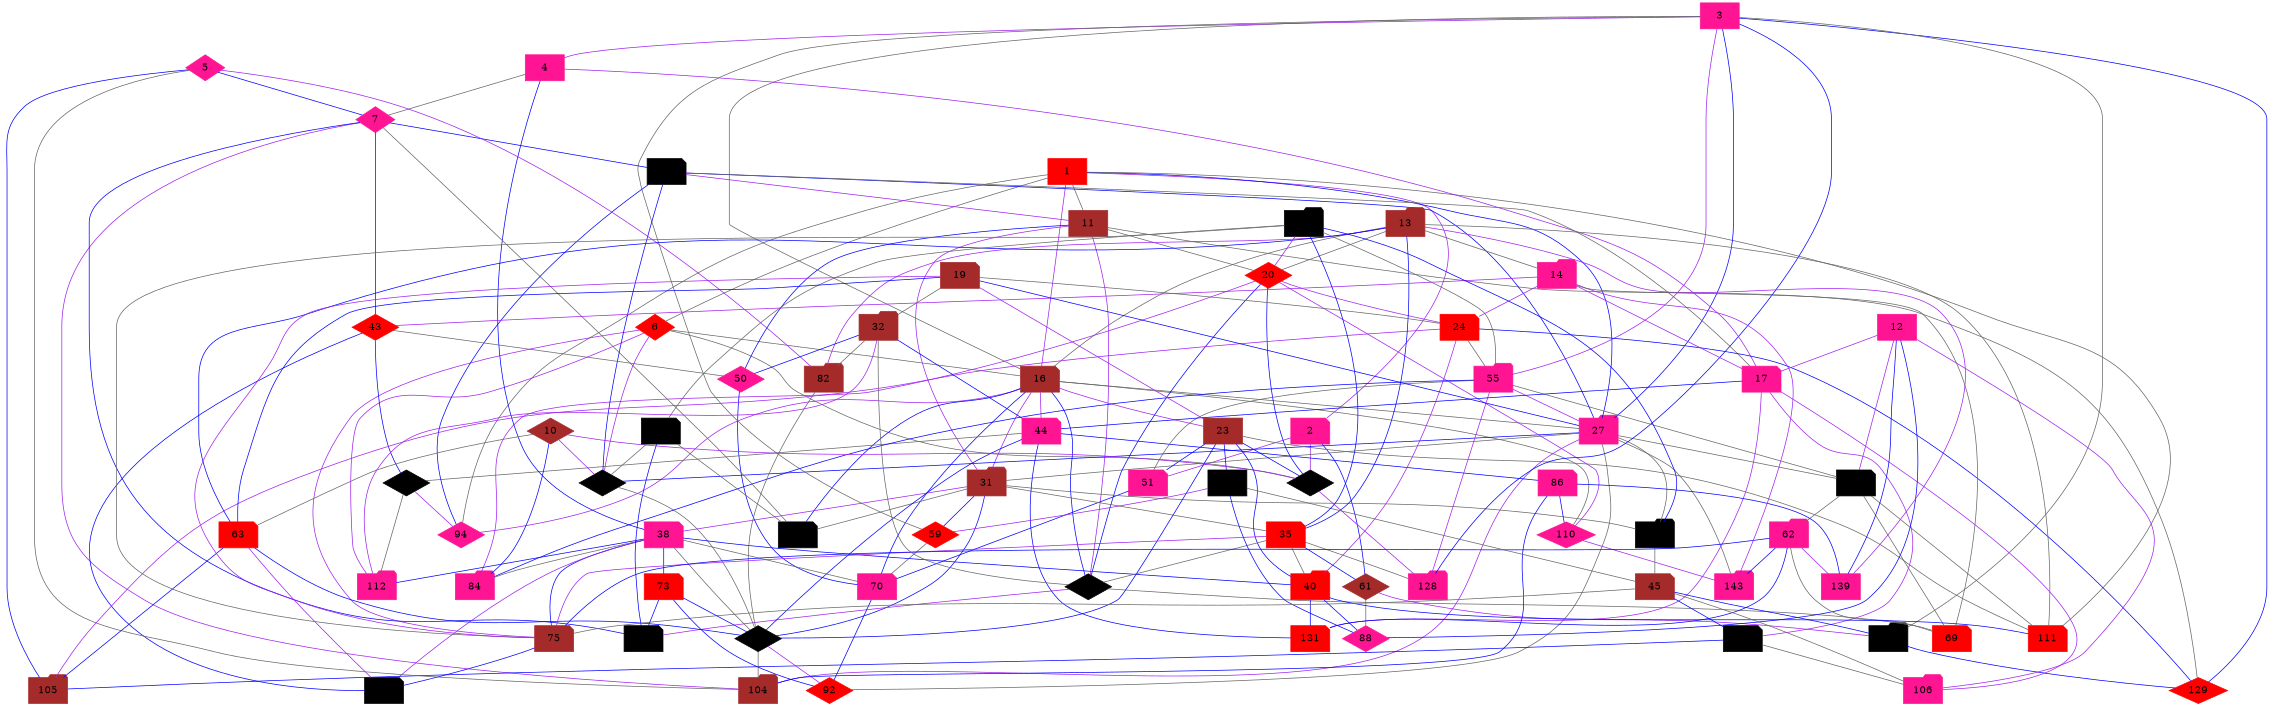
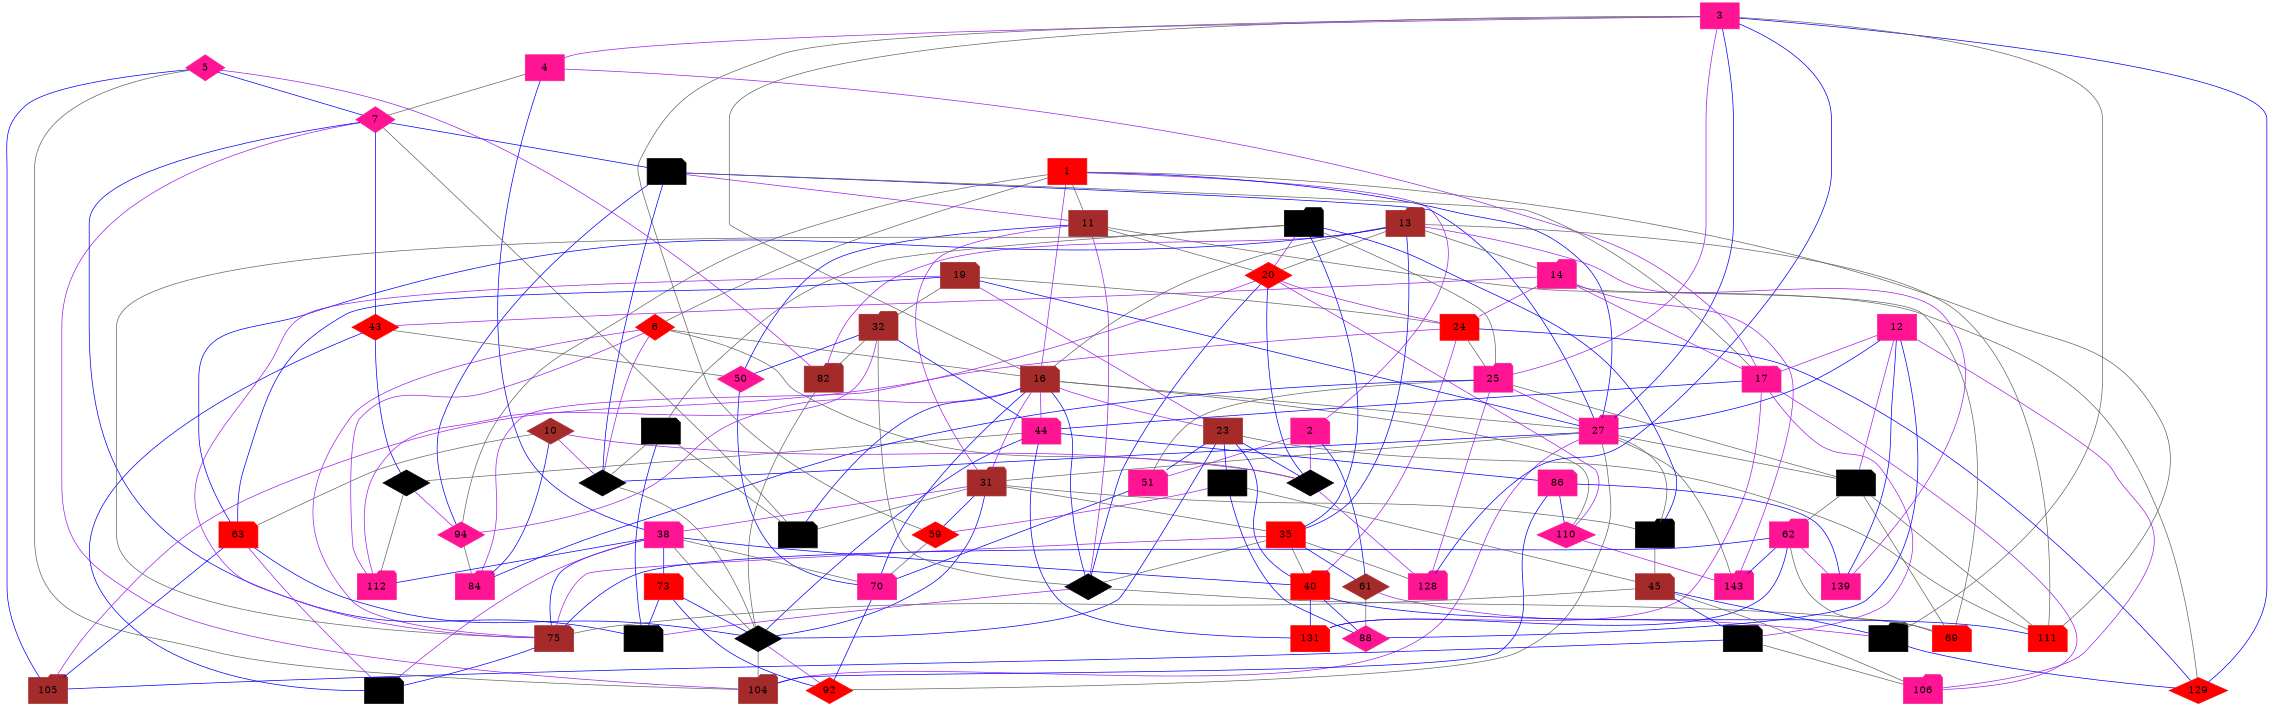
node "55": label "55" -> "25"
edge "12" -- "27": added
edge "38" -- "84": now "94" -- "84"
